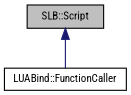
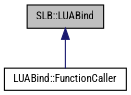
node "SLB::Script": label "SLB::Script" -> "SLB::LUABind"
